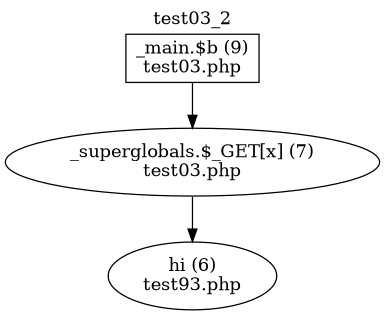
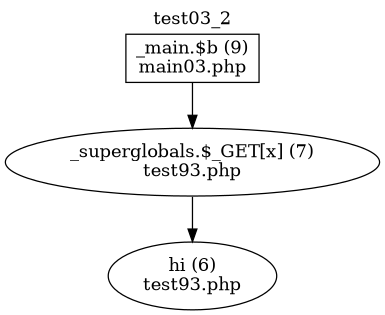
node "_main.$b (9) test03.php": label "_main.$b (9) test03.php" -> "_main.$b (9) main03.php"
node "_superglobals.$_GET[x] (7) test03.php": label "_superglobals.$_GET[x] (7) test03.php" -> "_superglobals.$_GET[x] (7) test93.php"
